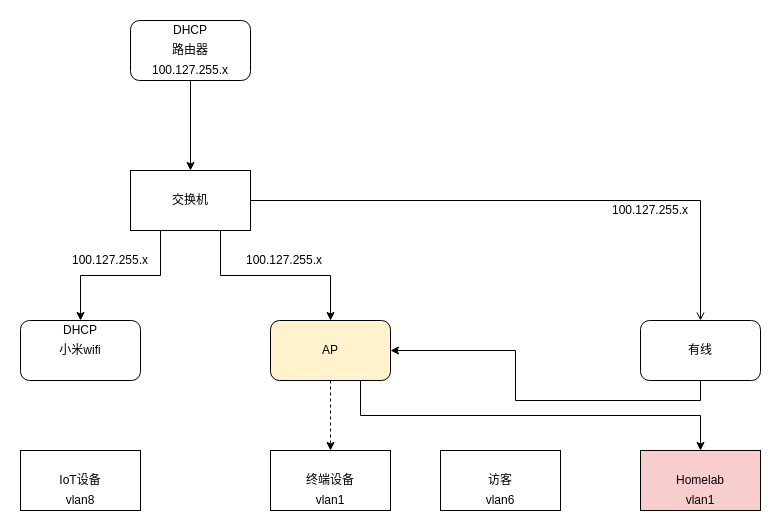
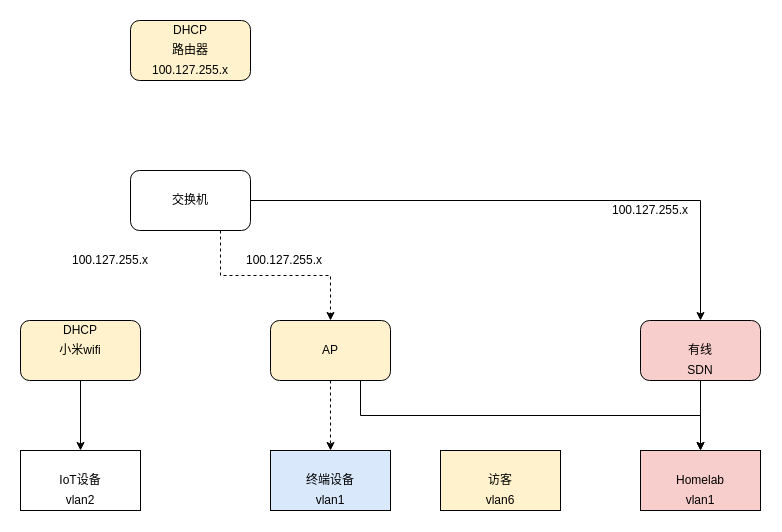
node "路由器": fillcolor #ffffff -> #fff2cc
edge "路由器" -> "交换机": removed
node "交换机": shape rectangle -> rounded rectangle
edge "交换机" -> "小米wifi": removed
edge "交换机" -> "AP": style solid -> dashed
edge "交换机" -> "有线": arrowhead open -> classic
node "小米wifi": fillcolor #ffffff -> #fff2cc
node "有线": fillcolor #ffffff -> #f8cecc
node "SDN": added
edge "有线" -> "AP": now "有线" -> "Homelab"
edge "小米wifi" -> "IoT设备": added
node "终端设备": fillcolor #ffffff -> #dae8fc
node "访客": fillcolor #ffffff -> #fff2cc
node "vlan8": label "vlan8" -> "vlan2"
